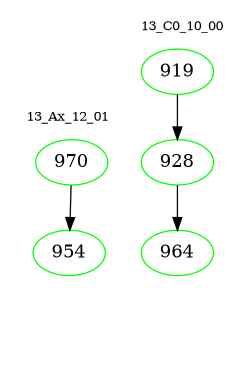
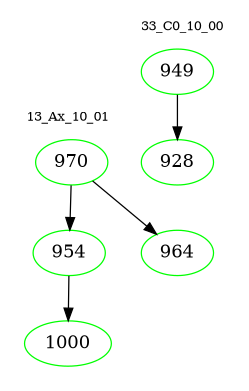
cluster "13_C0_10_00": label "13_C0_10_00" -> "33_C0_10_00"
node "919": label "919" -> "949"
cluster "13_Ax_12_01": label "13_Ax_12_01" -> "13_Ax_10_01"
edge "928" -> "964": now "970" -> "964"
node "1000": added
